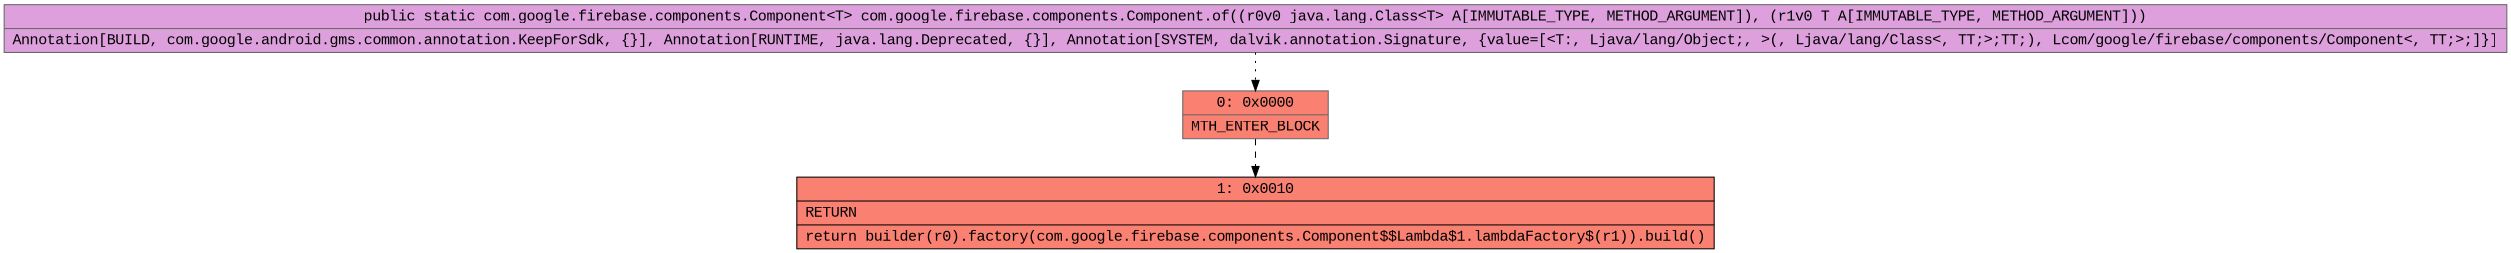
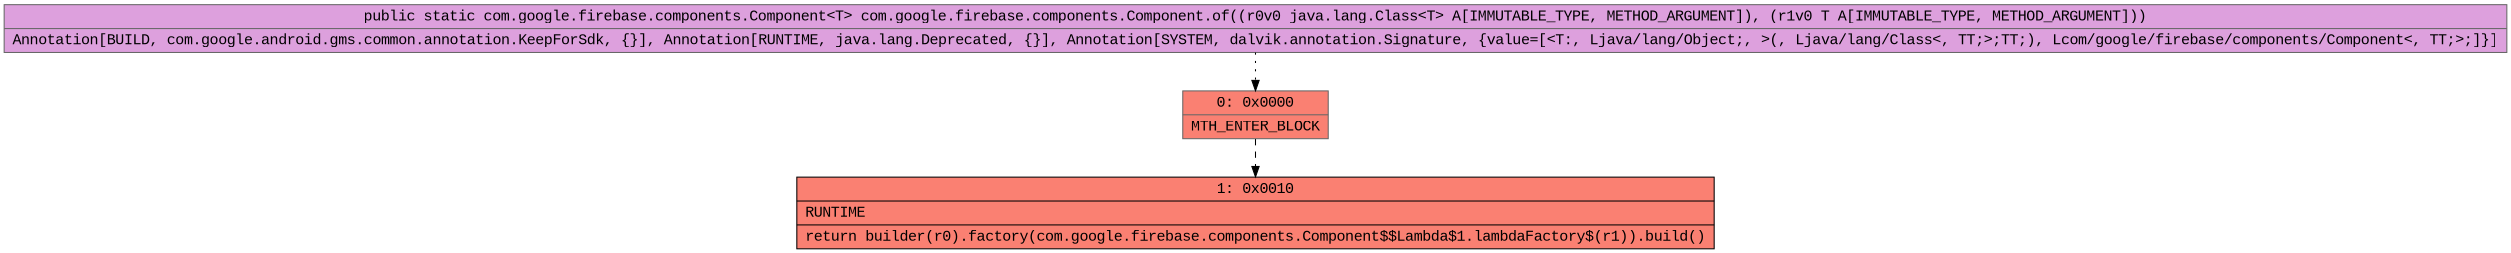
node "1: 0x0010": text "RETURN" -> "RUNTIME"
